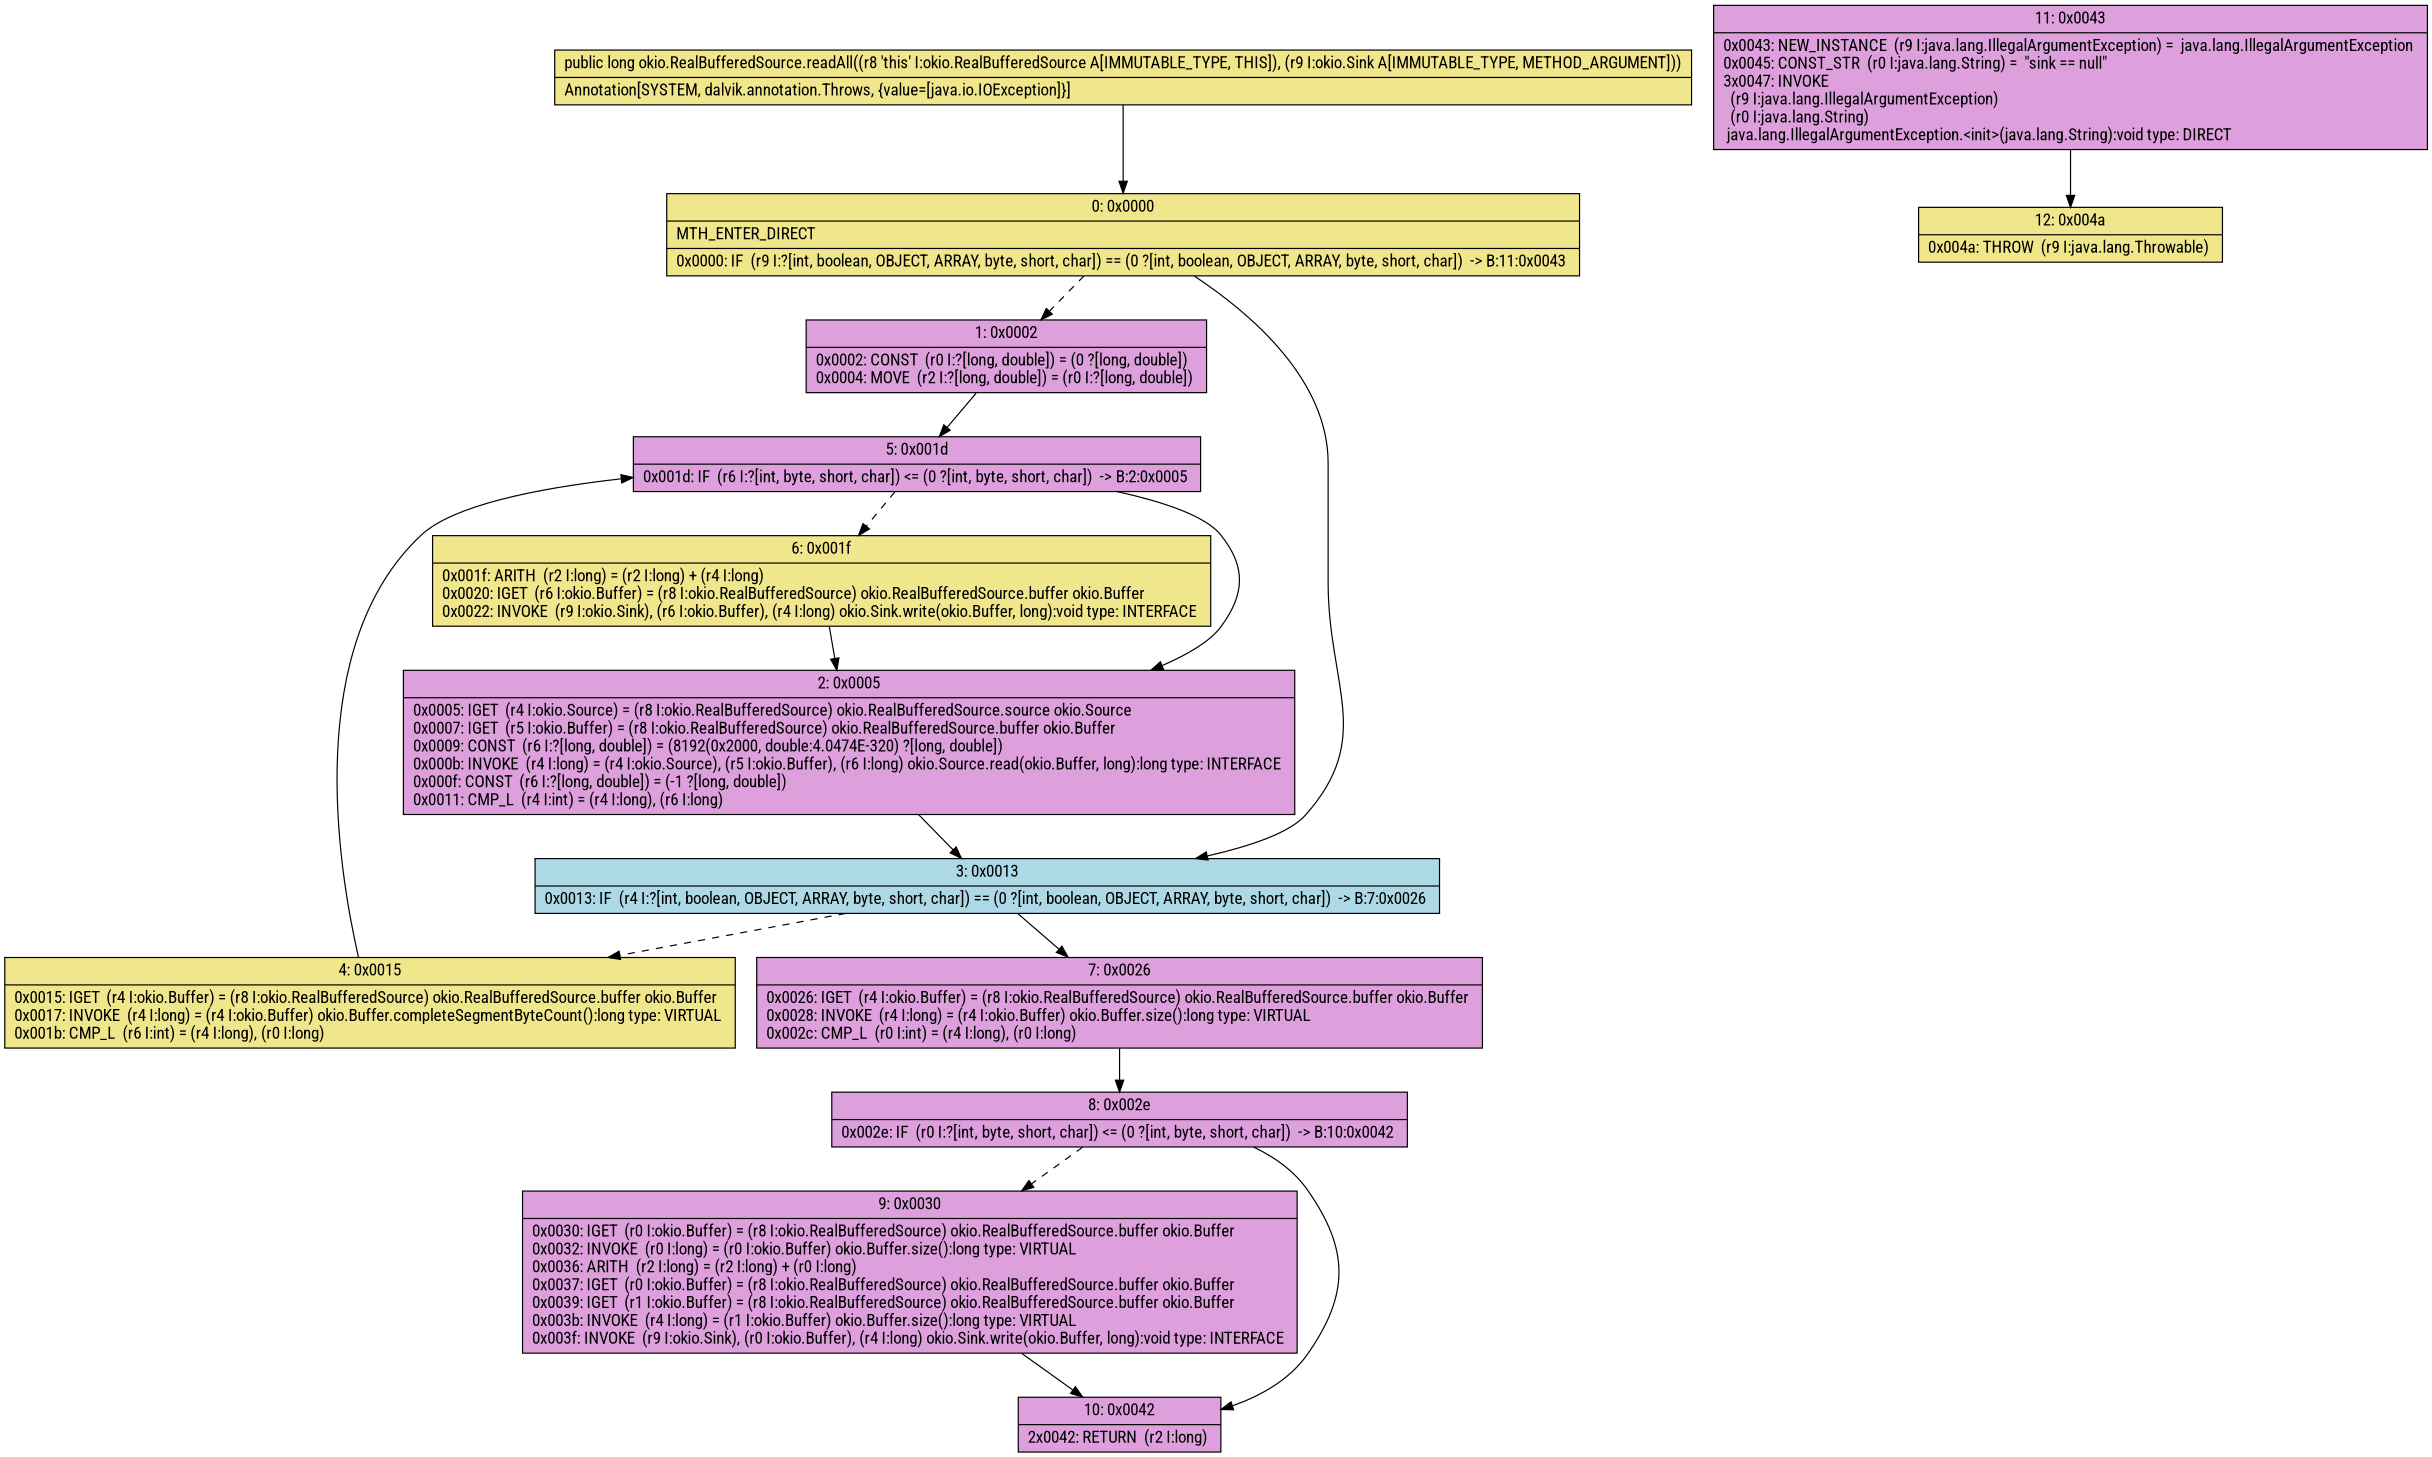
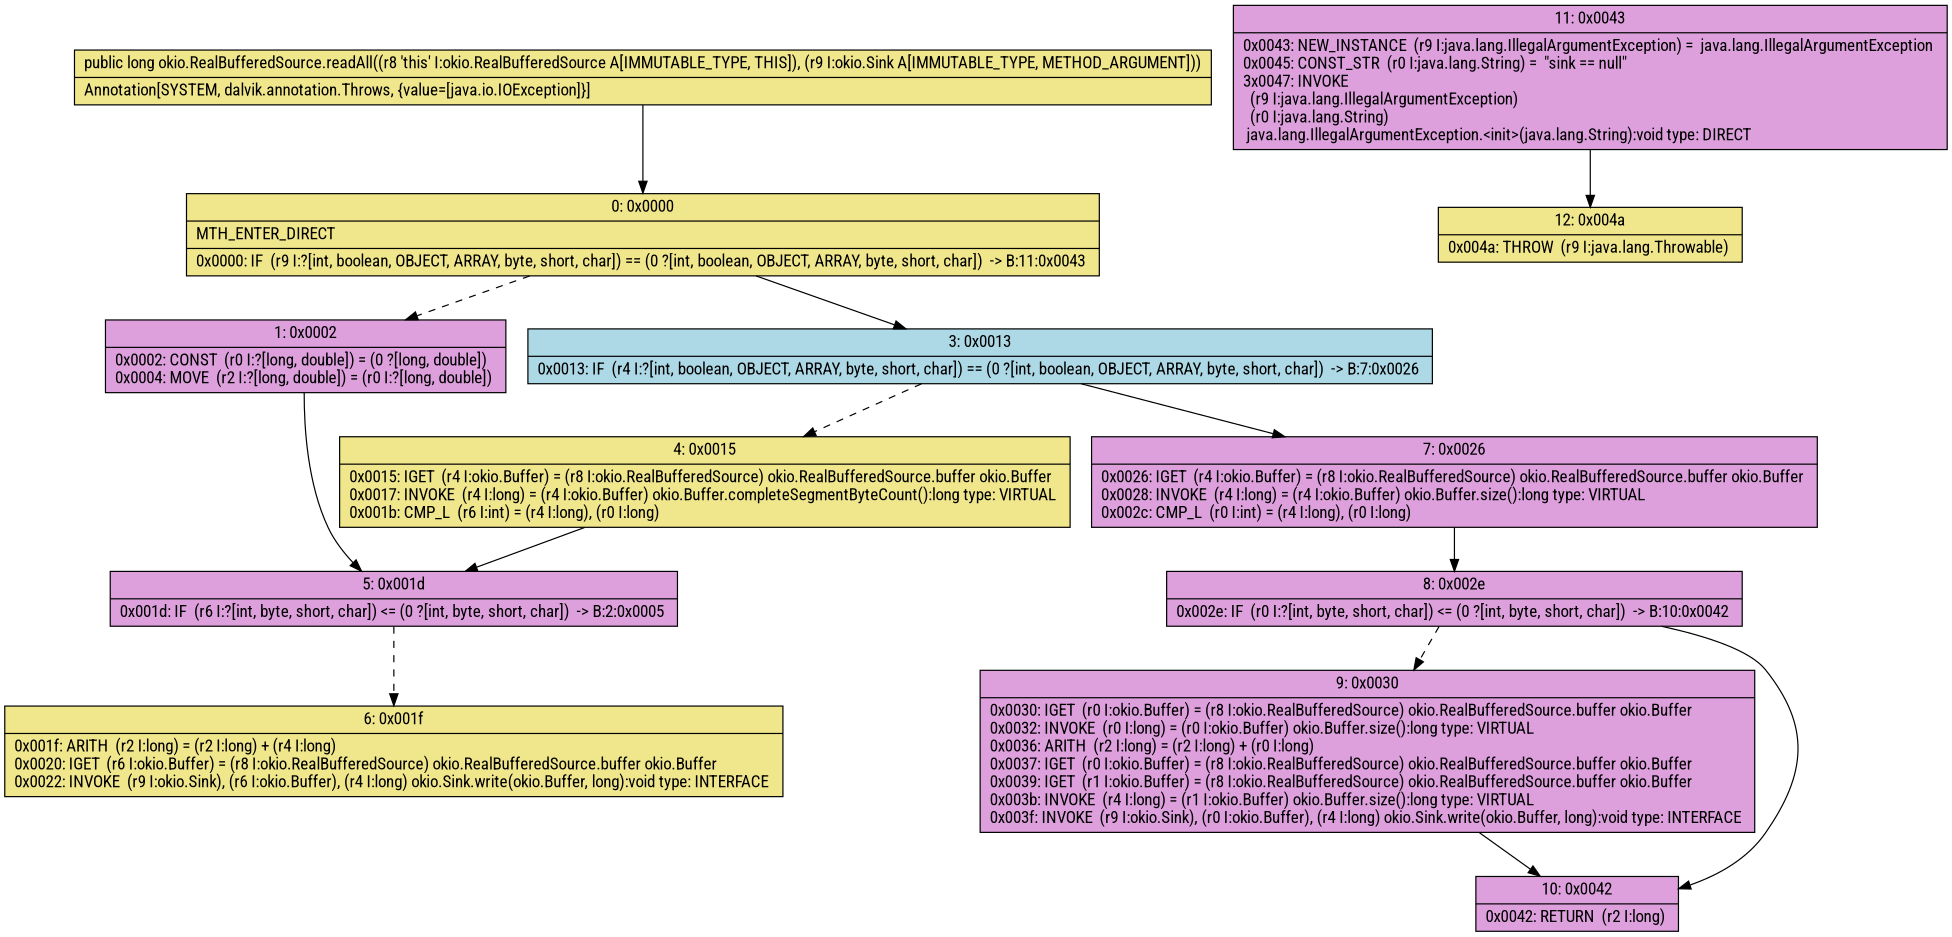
node "2: 0x0005": removed
node "10: 0x0042": text "2x0042: RETURN  (r2 I:long)" -> "0x0042: RETURN  (r2 I:long)"
